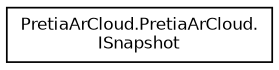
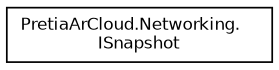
node "PretiaArCloud.PretiaArCloud. ISnapshot": label "PretiaArCloud.PretiaArCloud. ISnapshot" -> "PretiaArCloud.Networking. ISnapshot"
